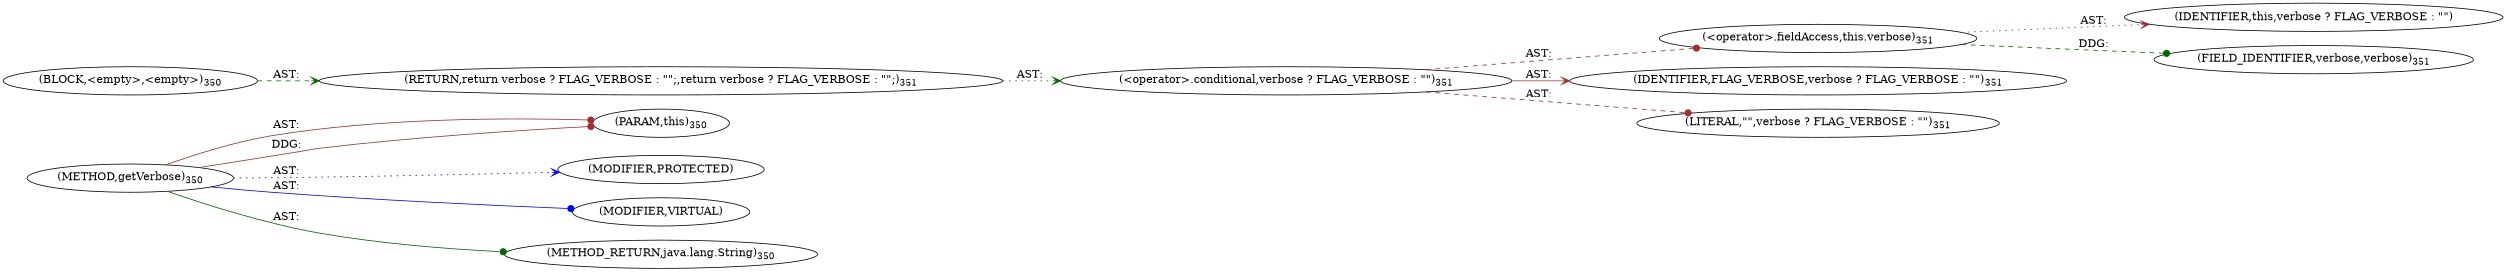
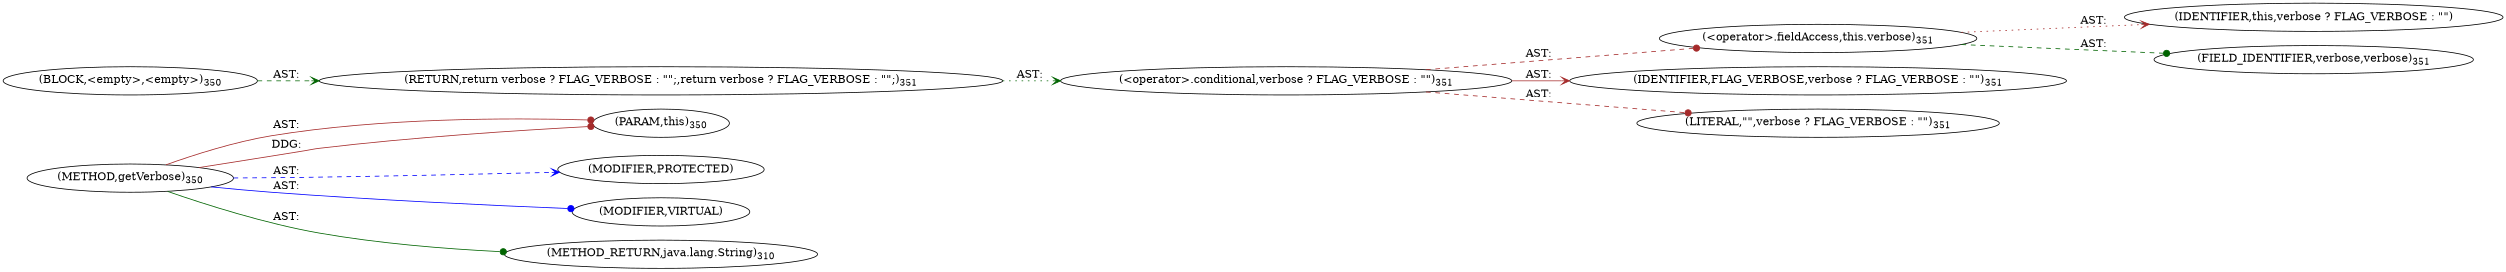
edge "(<operator>.fieldAccess,this.verbose)" -> "(FIELD_IDENTIFIER,verbose,verbose)": label "DDG: " -> "AST: "
edge "(METHOD,getVerbose)" -> "(MODIFIER,PROTECTED)": style dotted -> dashed
node "(METHOD_RETURN,java.lang.String)": text "350" -> "310"
